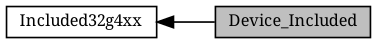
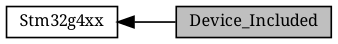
node "Included32g4xx": label "Included32g4xx" -> "Stm32g4xx"
